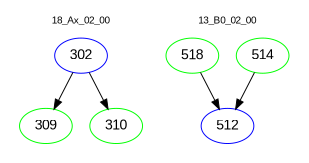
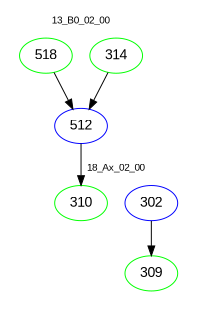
node "514": label "514" -> "314"
edge "302" -> "310": now "512" -> "310"
